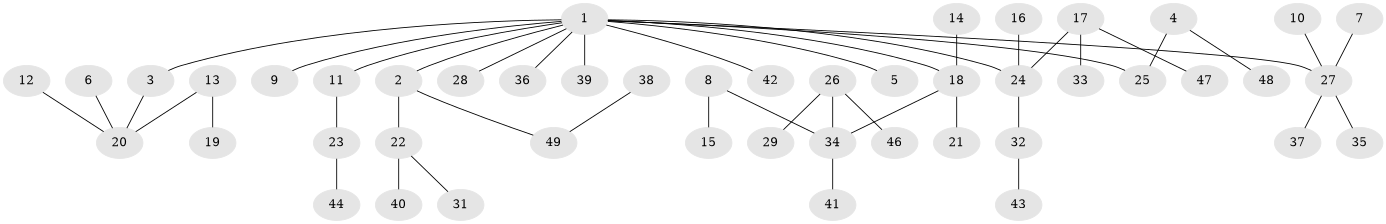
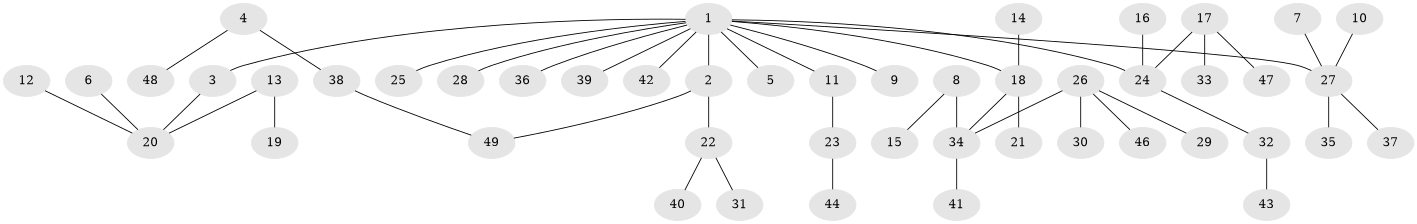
edge "4" -- "25": now "4" -- "38"
node "30": added
